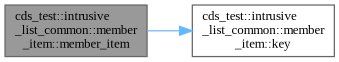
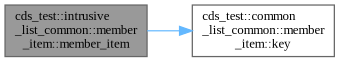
node "cds_test::intrusive _list_common::member _item::key": label "cds_test::intrusive _list_common::member _item::key" -> "cds_test::common _list_common::member _item::key"
